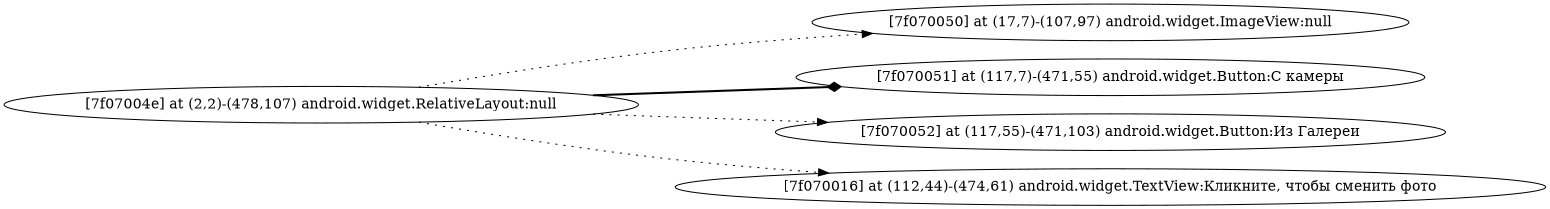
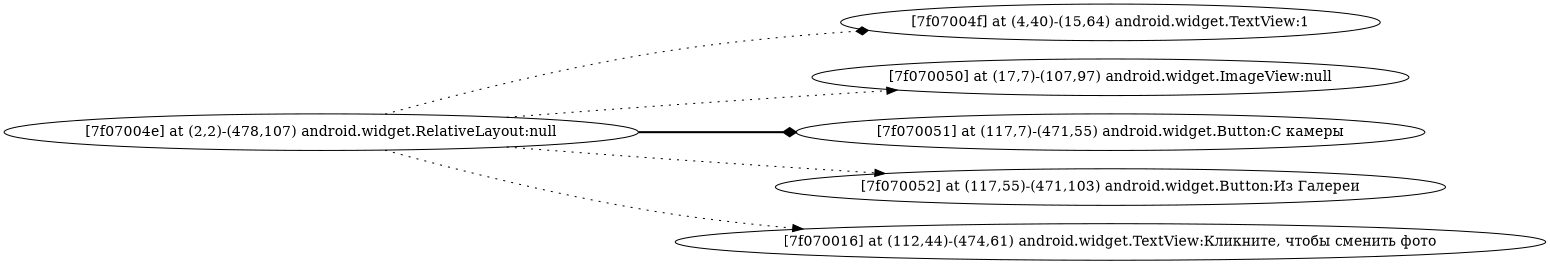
node "[7f07004f] at (4,40)-(15,64) android.widget.TextView:1": added
